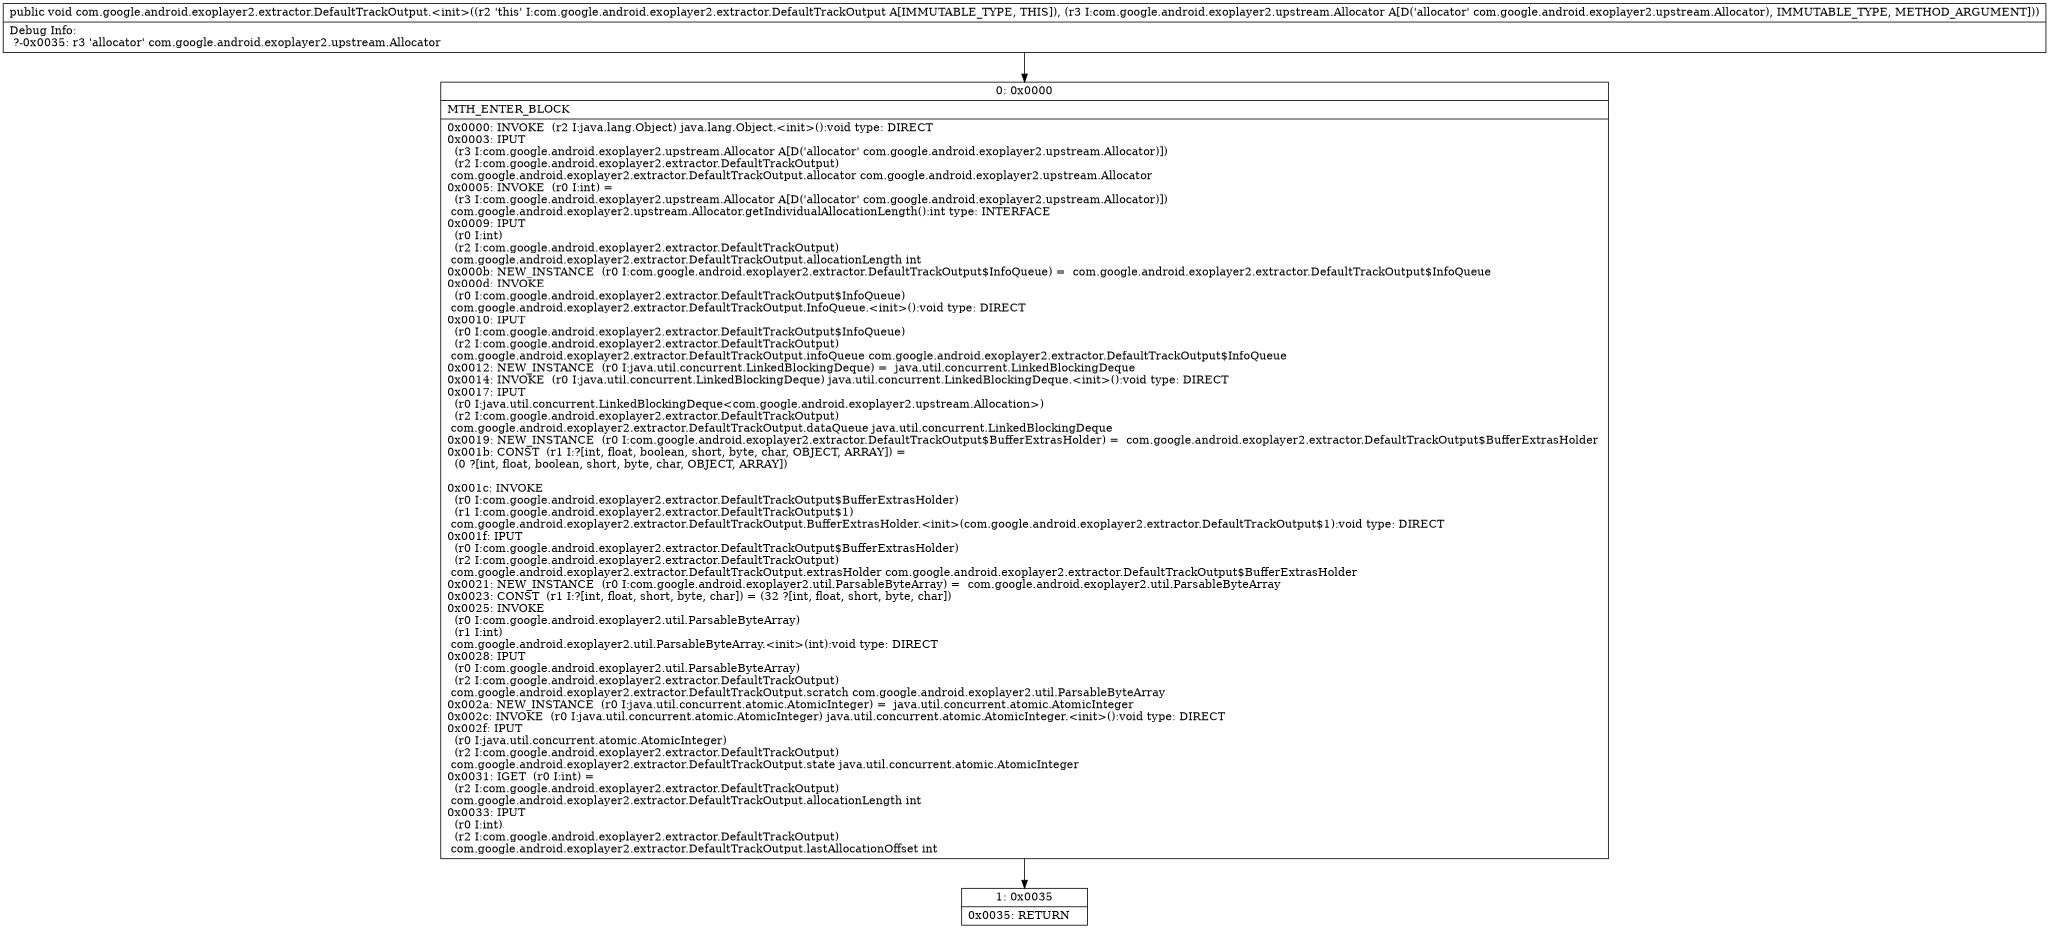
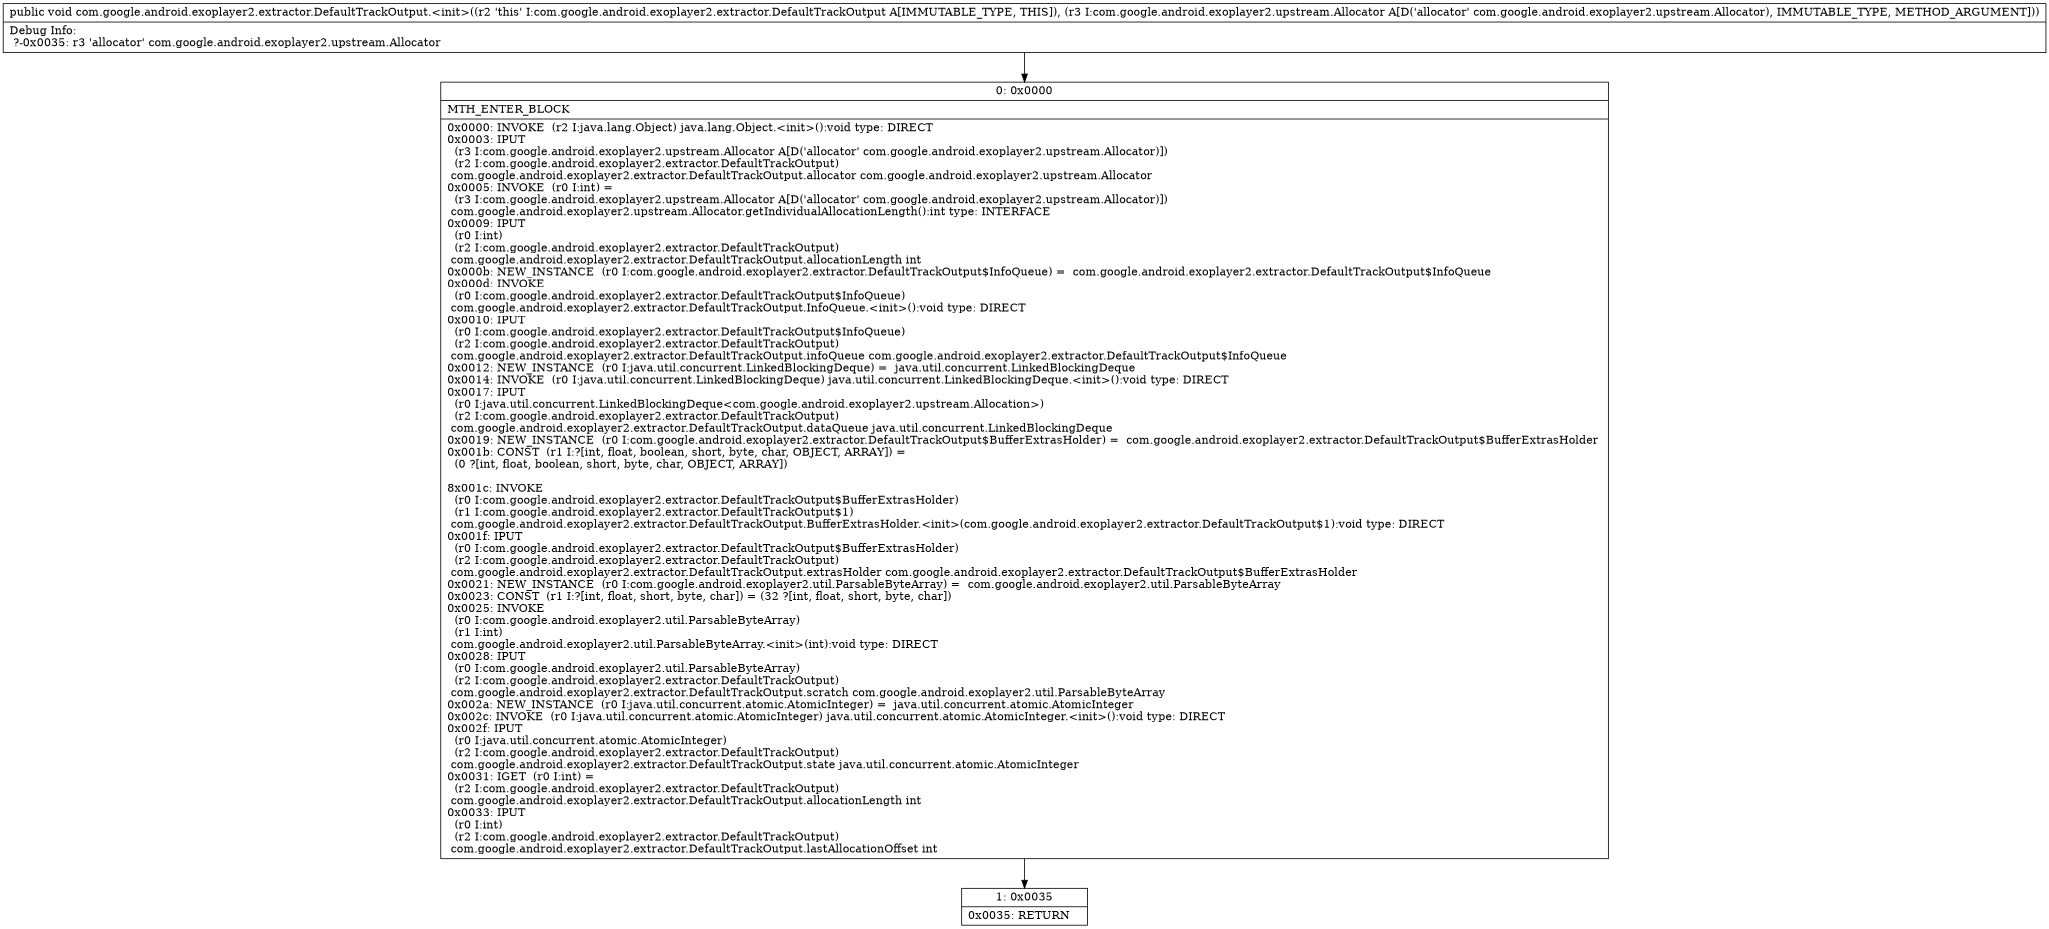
node "0: 0x0000": text "0x001c: INVOKE" -> "8x001c: INVOKE"
